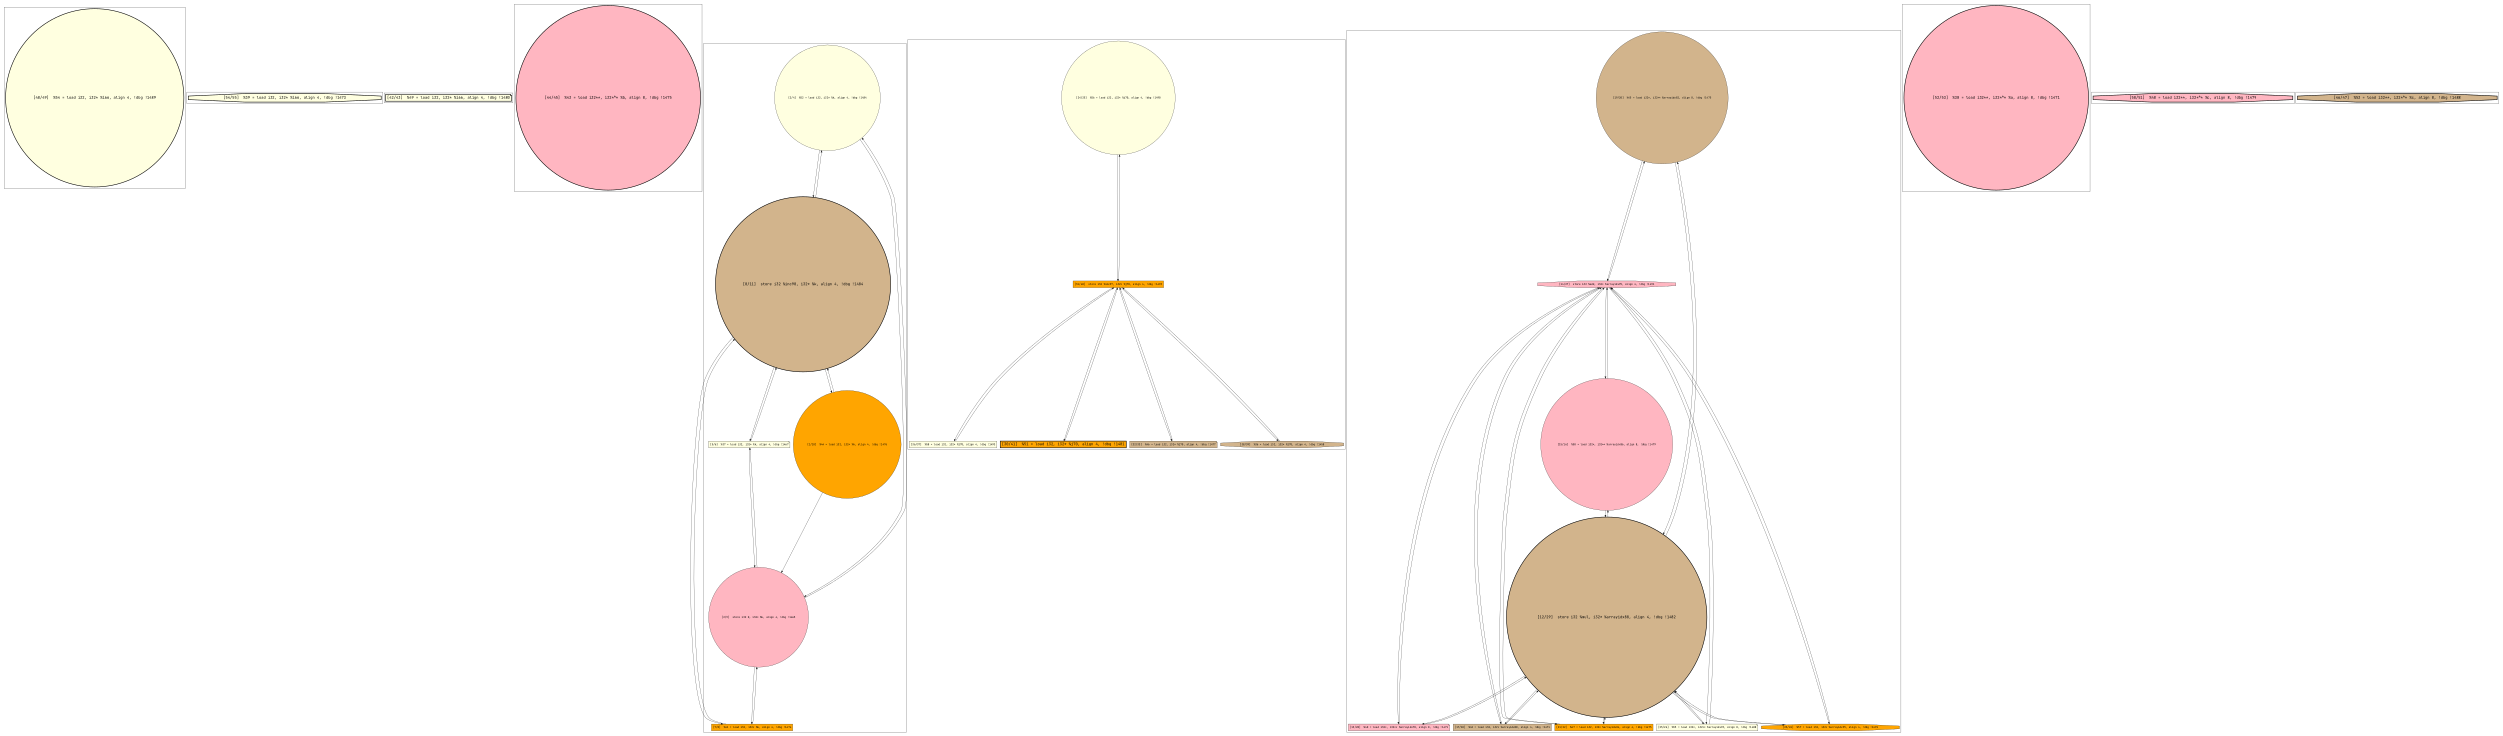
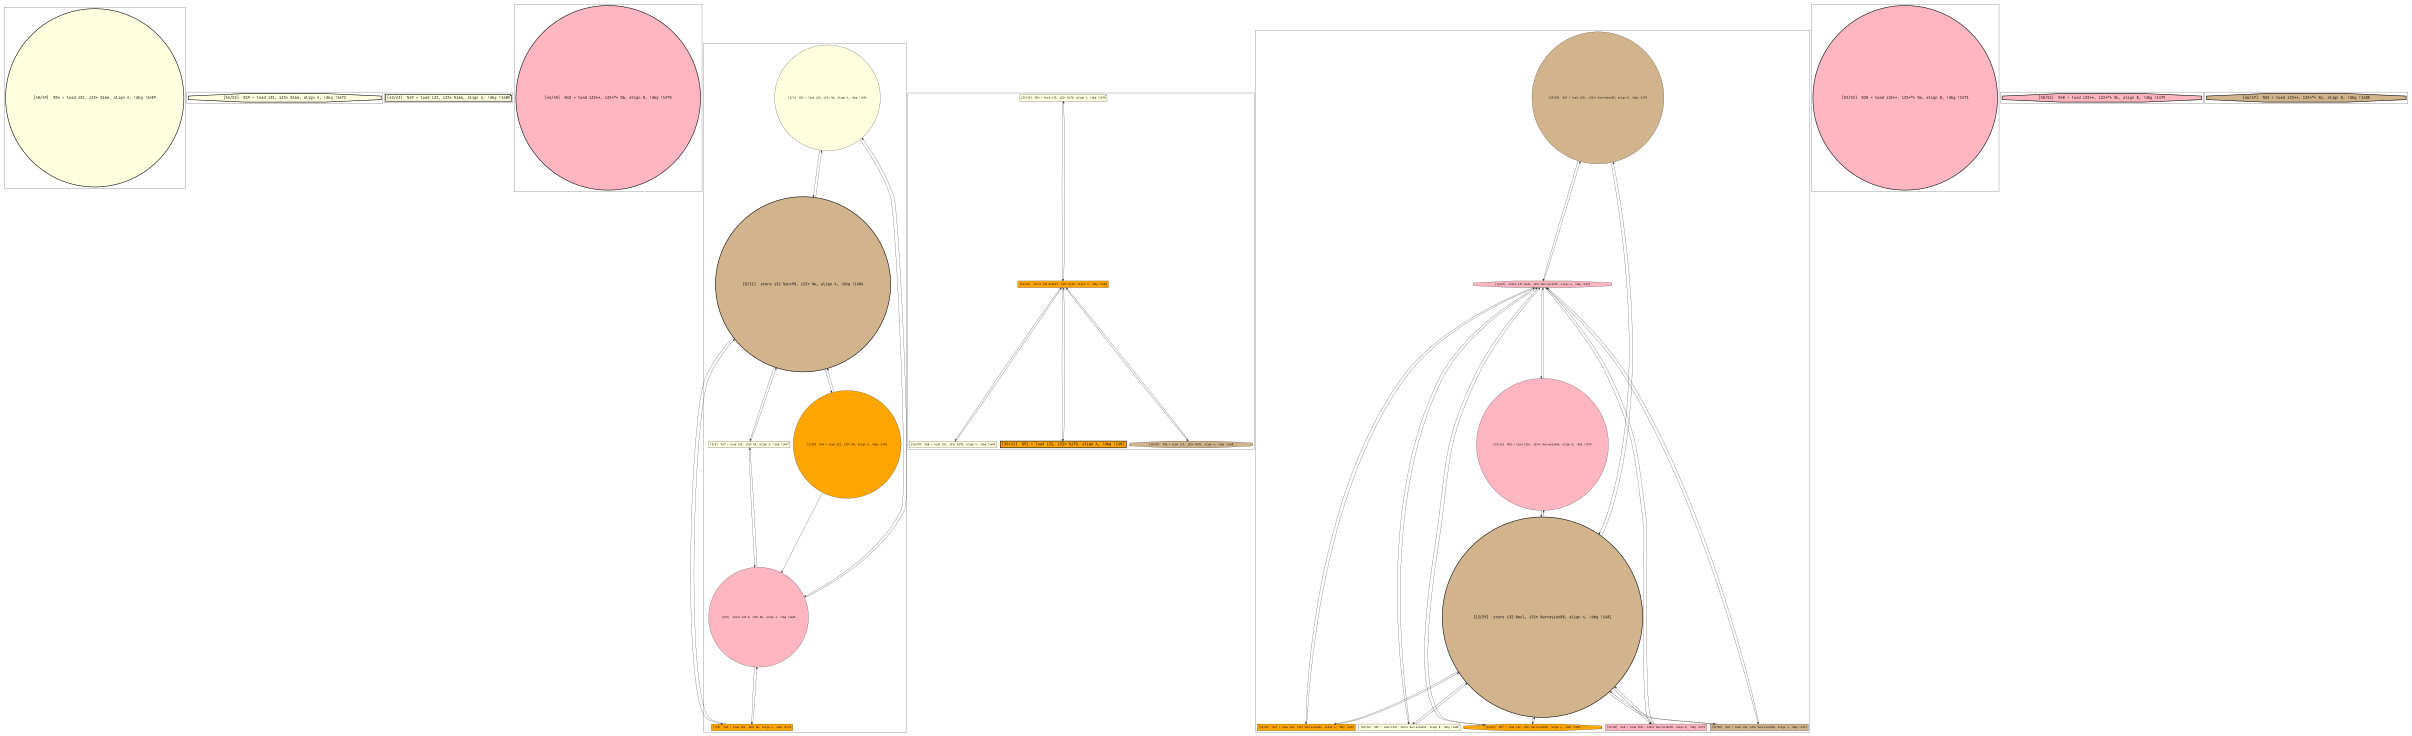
node "[34/35]  %56 = load i32, i32* %j70, align 4, !dbg !1490": shape circle -> note
node "[32/33]  %46 = load i32, i32* %j70, align 4, !dbg !1477": removed
